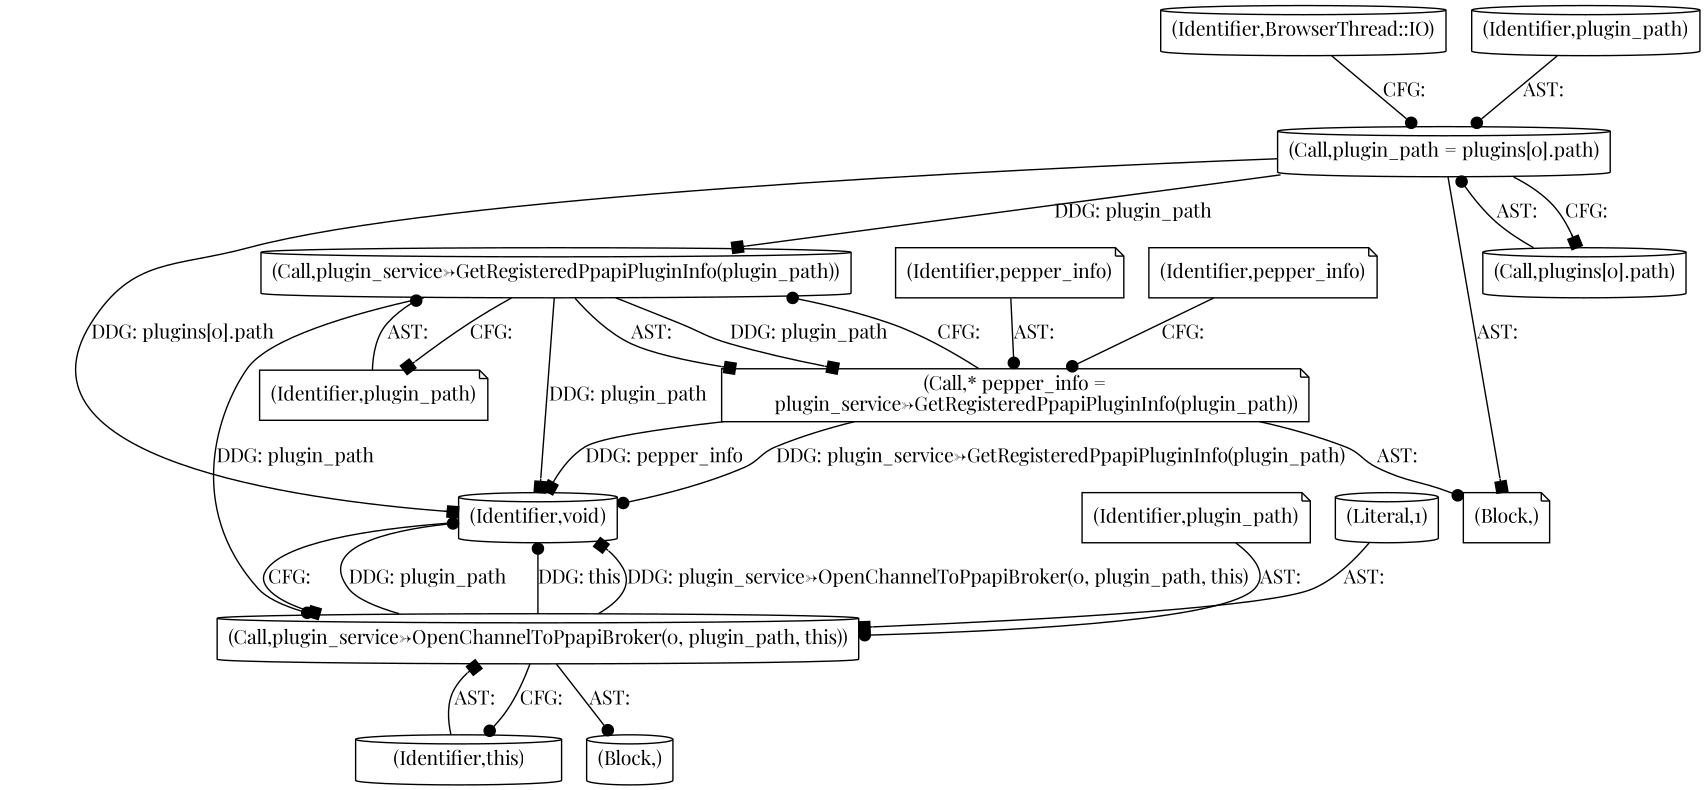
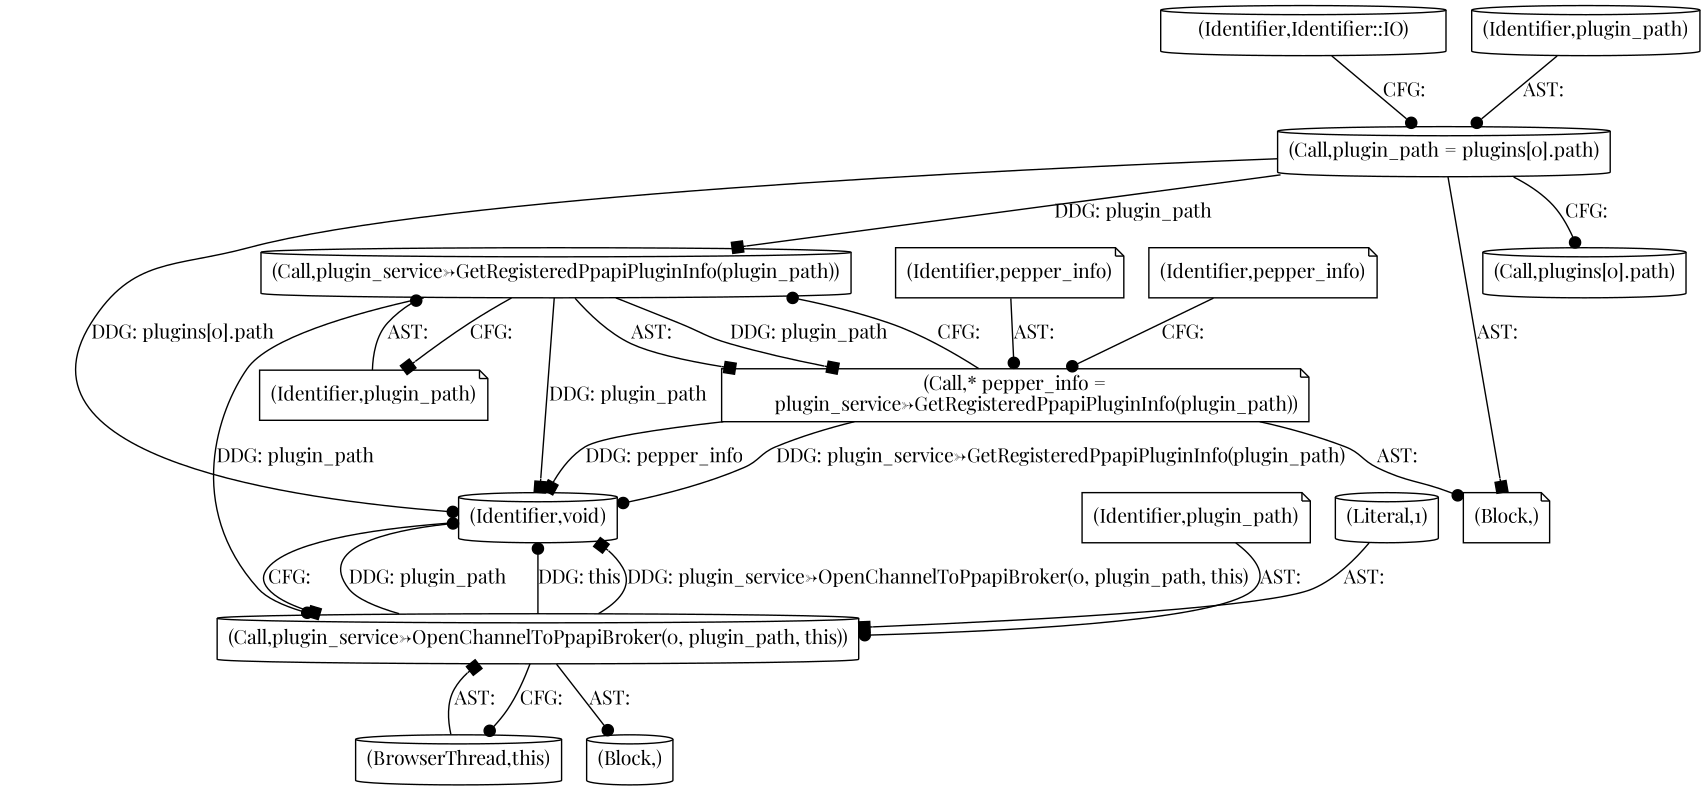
node "(Identifier,BrowserThread::IO)": label "(Identifier,BrowserThread::IO)" -> "(Identifier,Identifier::IO)"
edge "(Call,plugin_path = plugins[0].path)" -> "(Call,plugins[0].path)": arrowhead box -> dot
edge "(Call,plugin_path = plugins[0].path)" -> "(Identifier,void)": arrowhead box -> dot
edge "(Call,plugins[0].path)" -> "(Call,plugin_path = plugins[0].path)": removed, label "AST:"
node "(Identifier,this)": label "(Identifier,this)" -> "(BrowserThread,this)"
